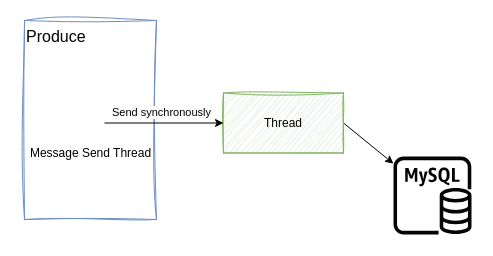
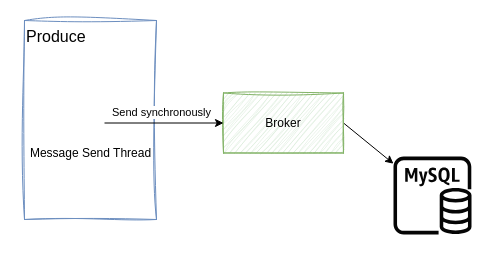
node "Thread": label "Thread" -> "Broker"
